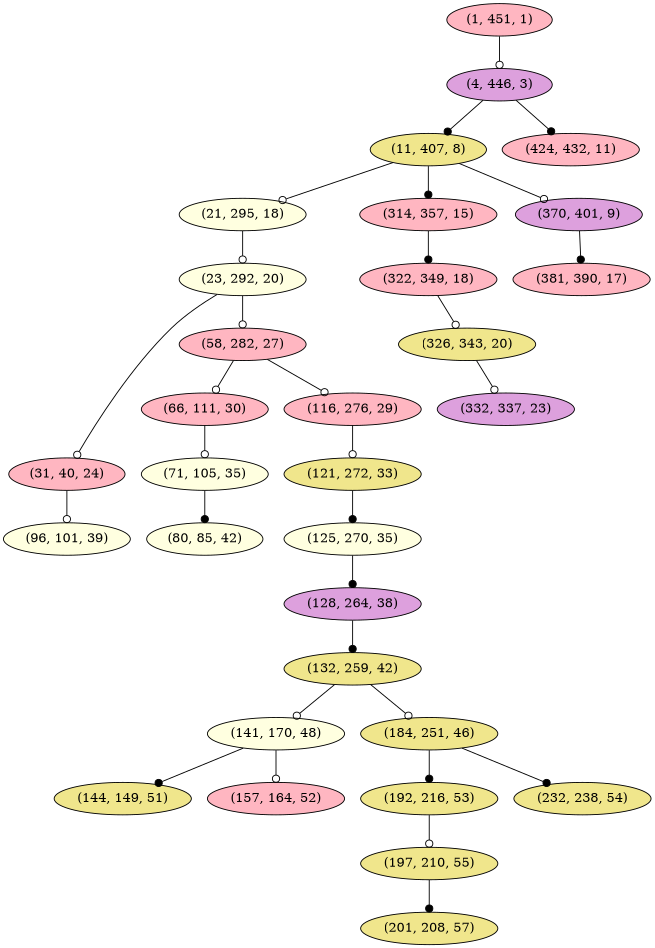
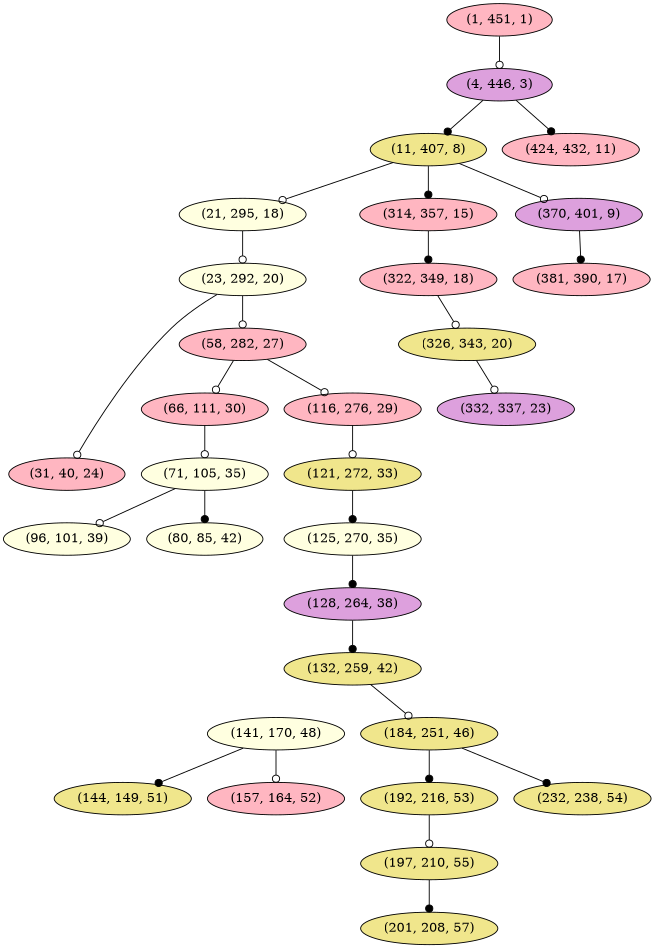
edge "(31, 40, 24)" -> "(96, 101, 39)": now "(71, 105, 35)" -> "(96, 101, 39)"
edge "(132, 259, 42)" -> "(141, 170, 48)": removed
